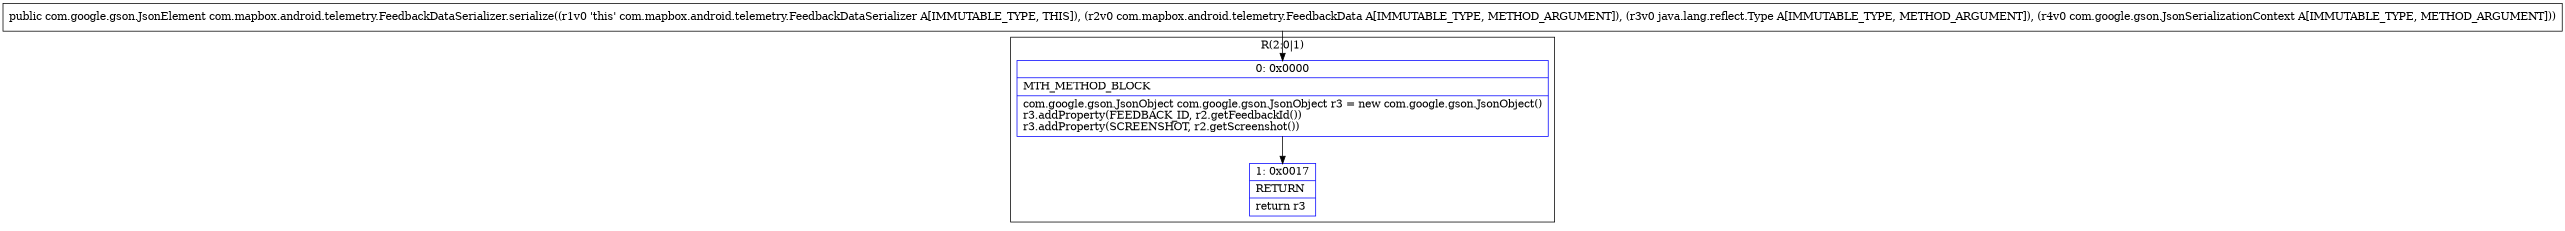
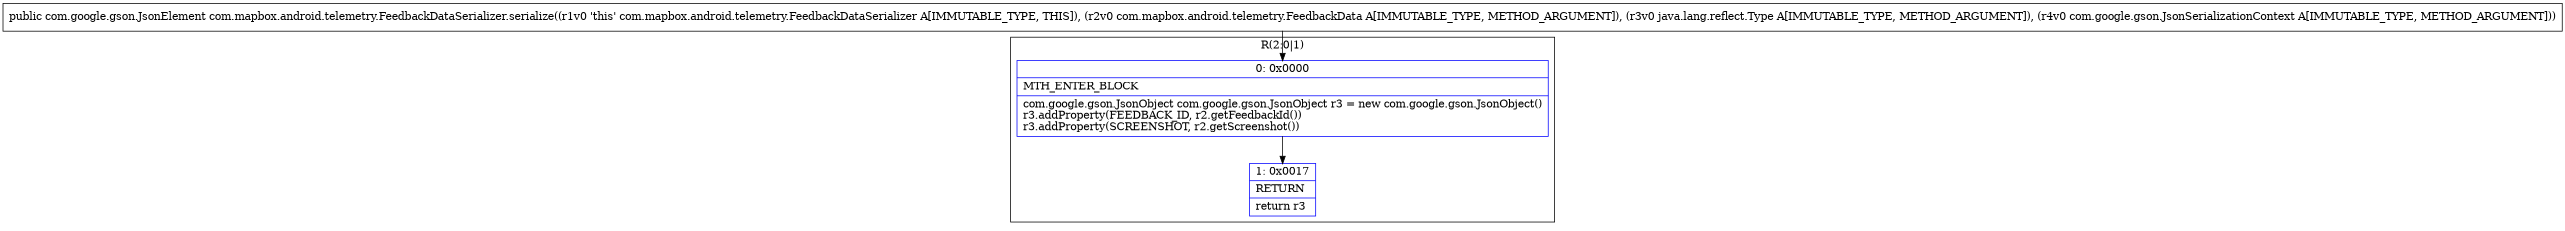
node "0: 0x0000": text "MTH_METHOD_BLOCK" -> "MTH_ENTER_BLOCK"
